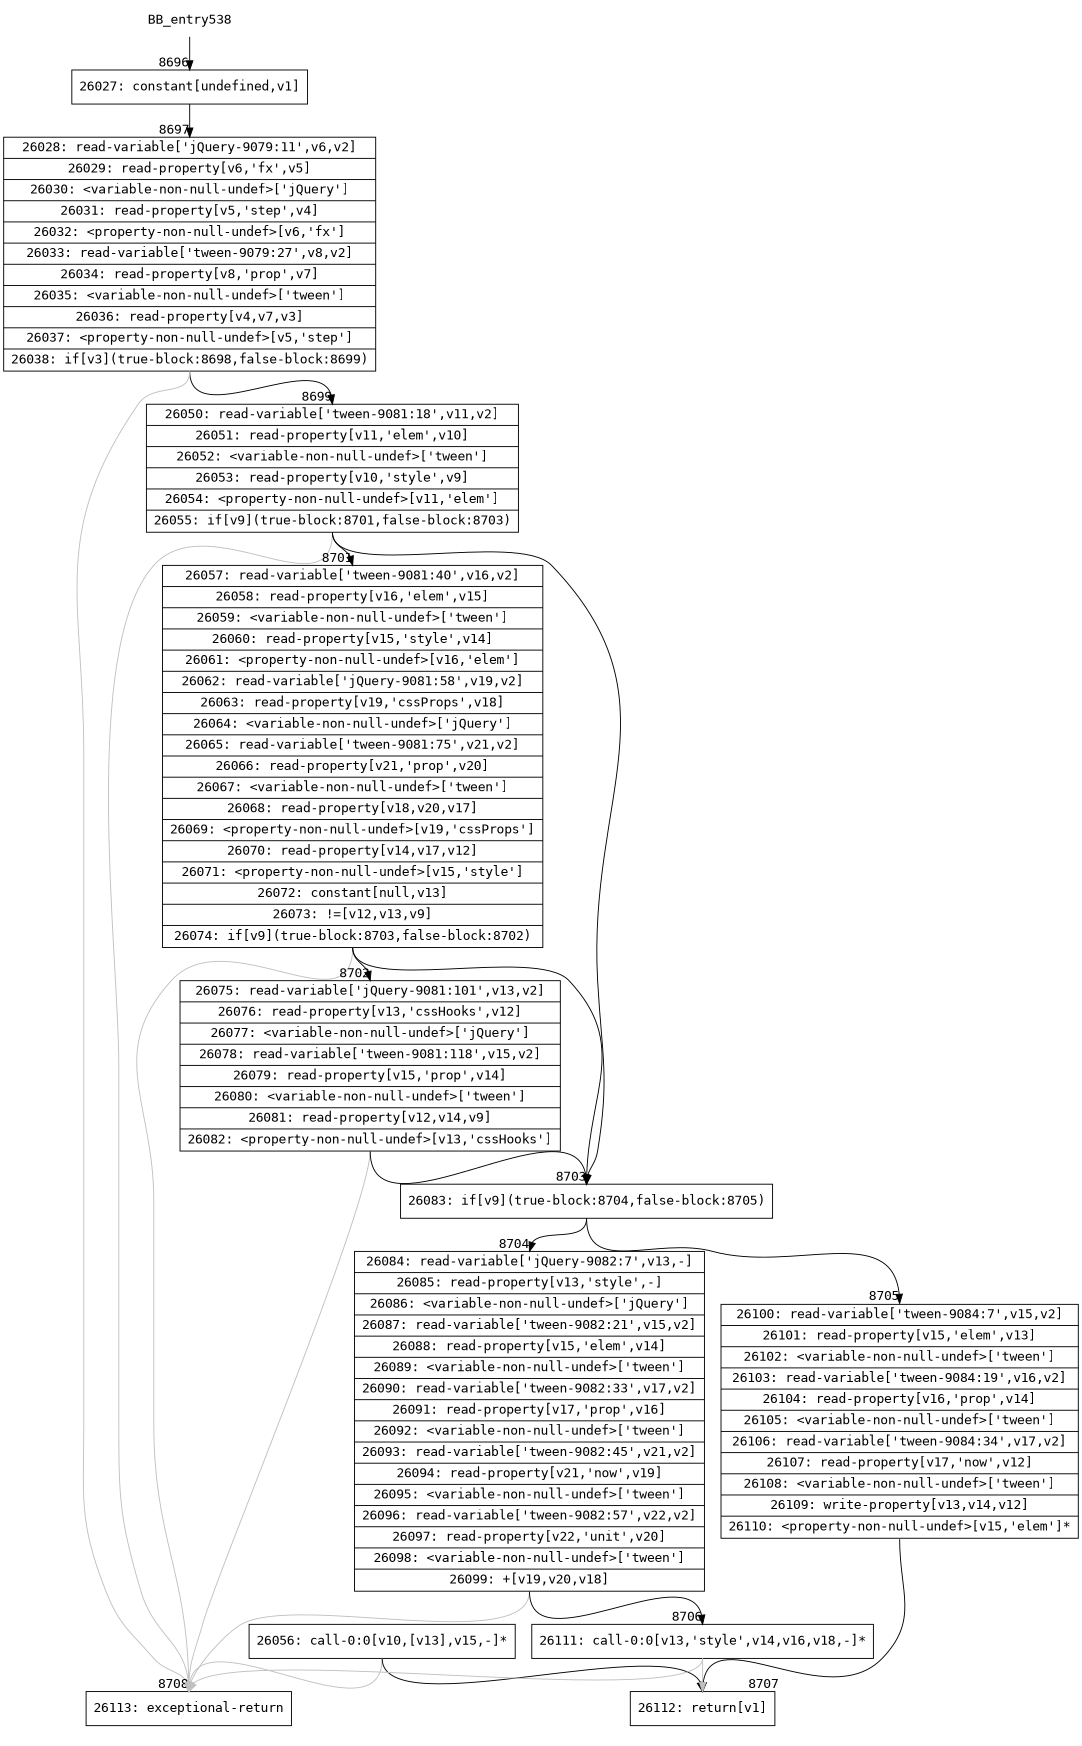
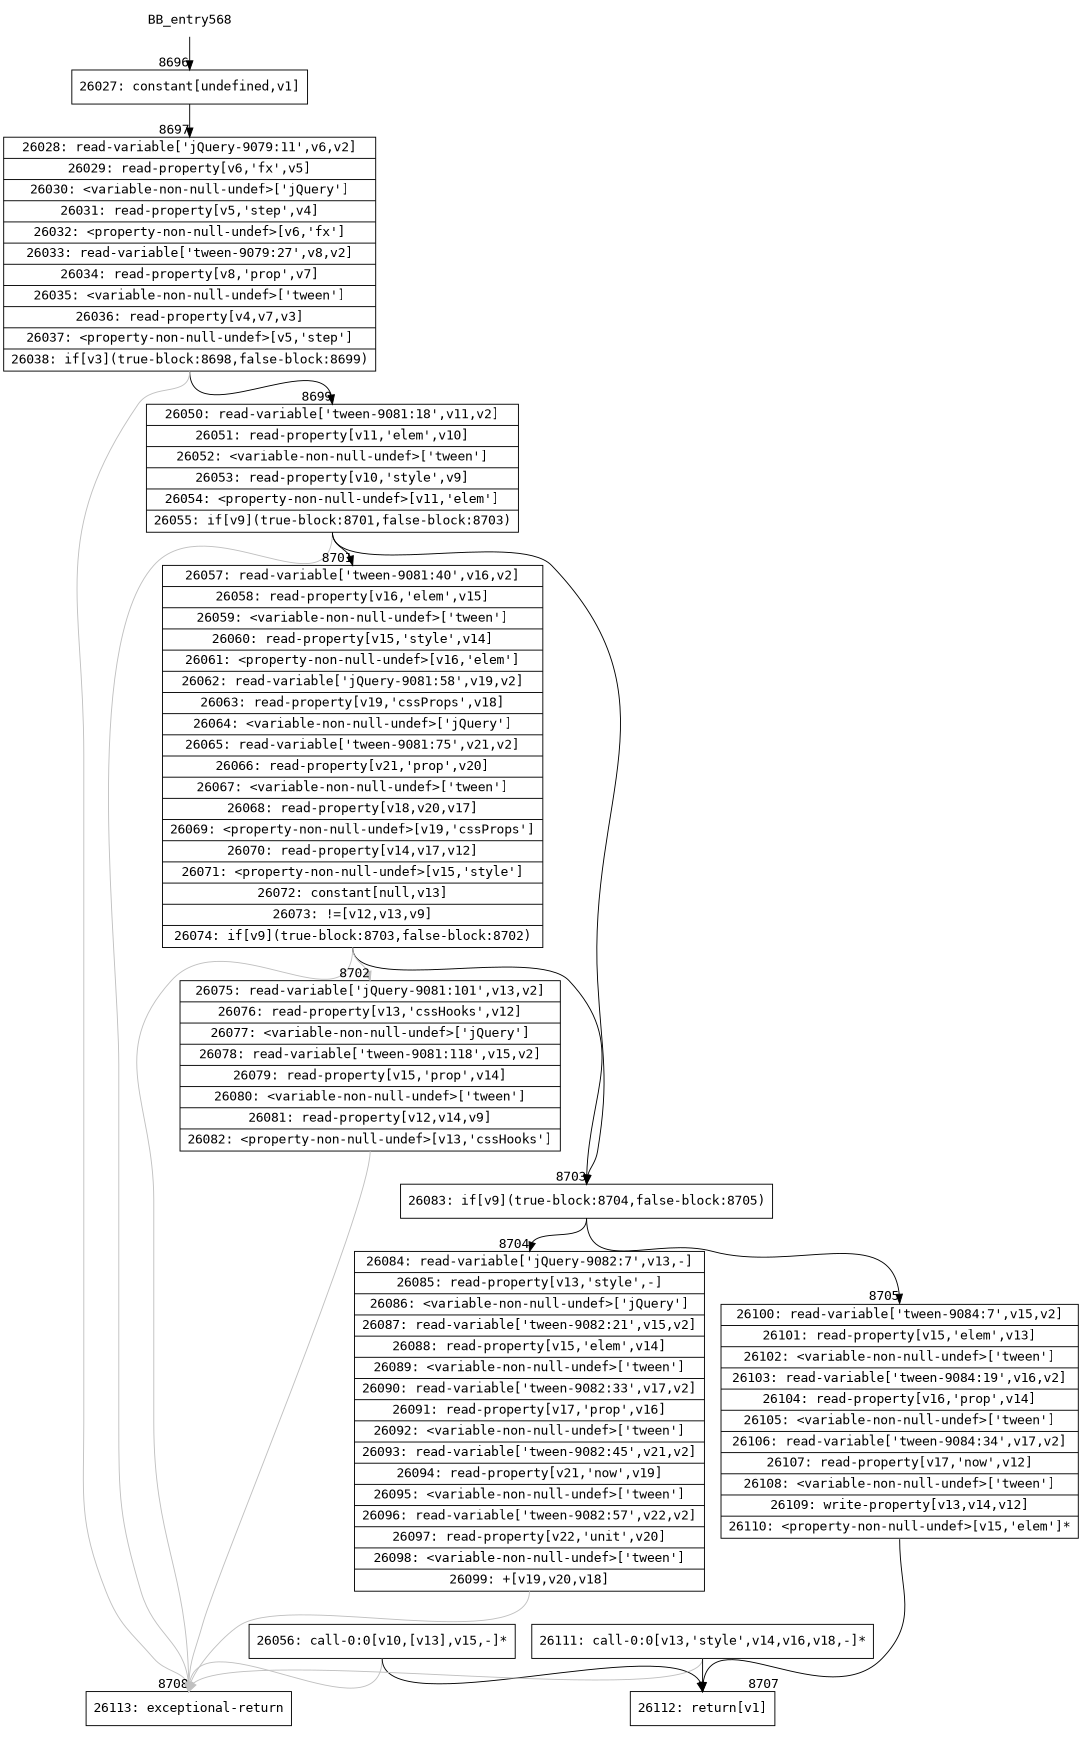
node "BB_entry538": label "BB_entry538" -> "BB_entry568"
edge "26057: read-variable['tween-9081:40',v16,v2]" -> "26075: read-variable['jQuery-9081:101',v13,v2]": color black -> gray
edge "26075: read-variable['jQuery-9081:101',v13,v2]" -> "26083: if[v9](true-block:8704,false-block:8705)": removed
edge "26084: read-variable['jQuery-9082:7',v13,-]" -> "26111: call-0:0[v13,'style',v14,v16,v18,-]*": removed
edge "26111: call-0:0[v13,'style',v14,v16,v18,-]*" -> "26112: return[v1]": color gray -> black
